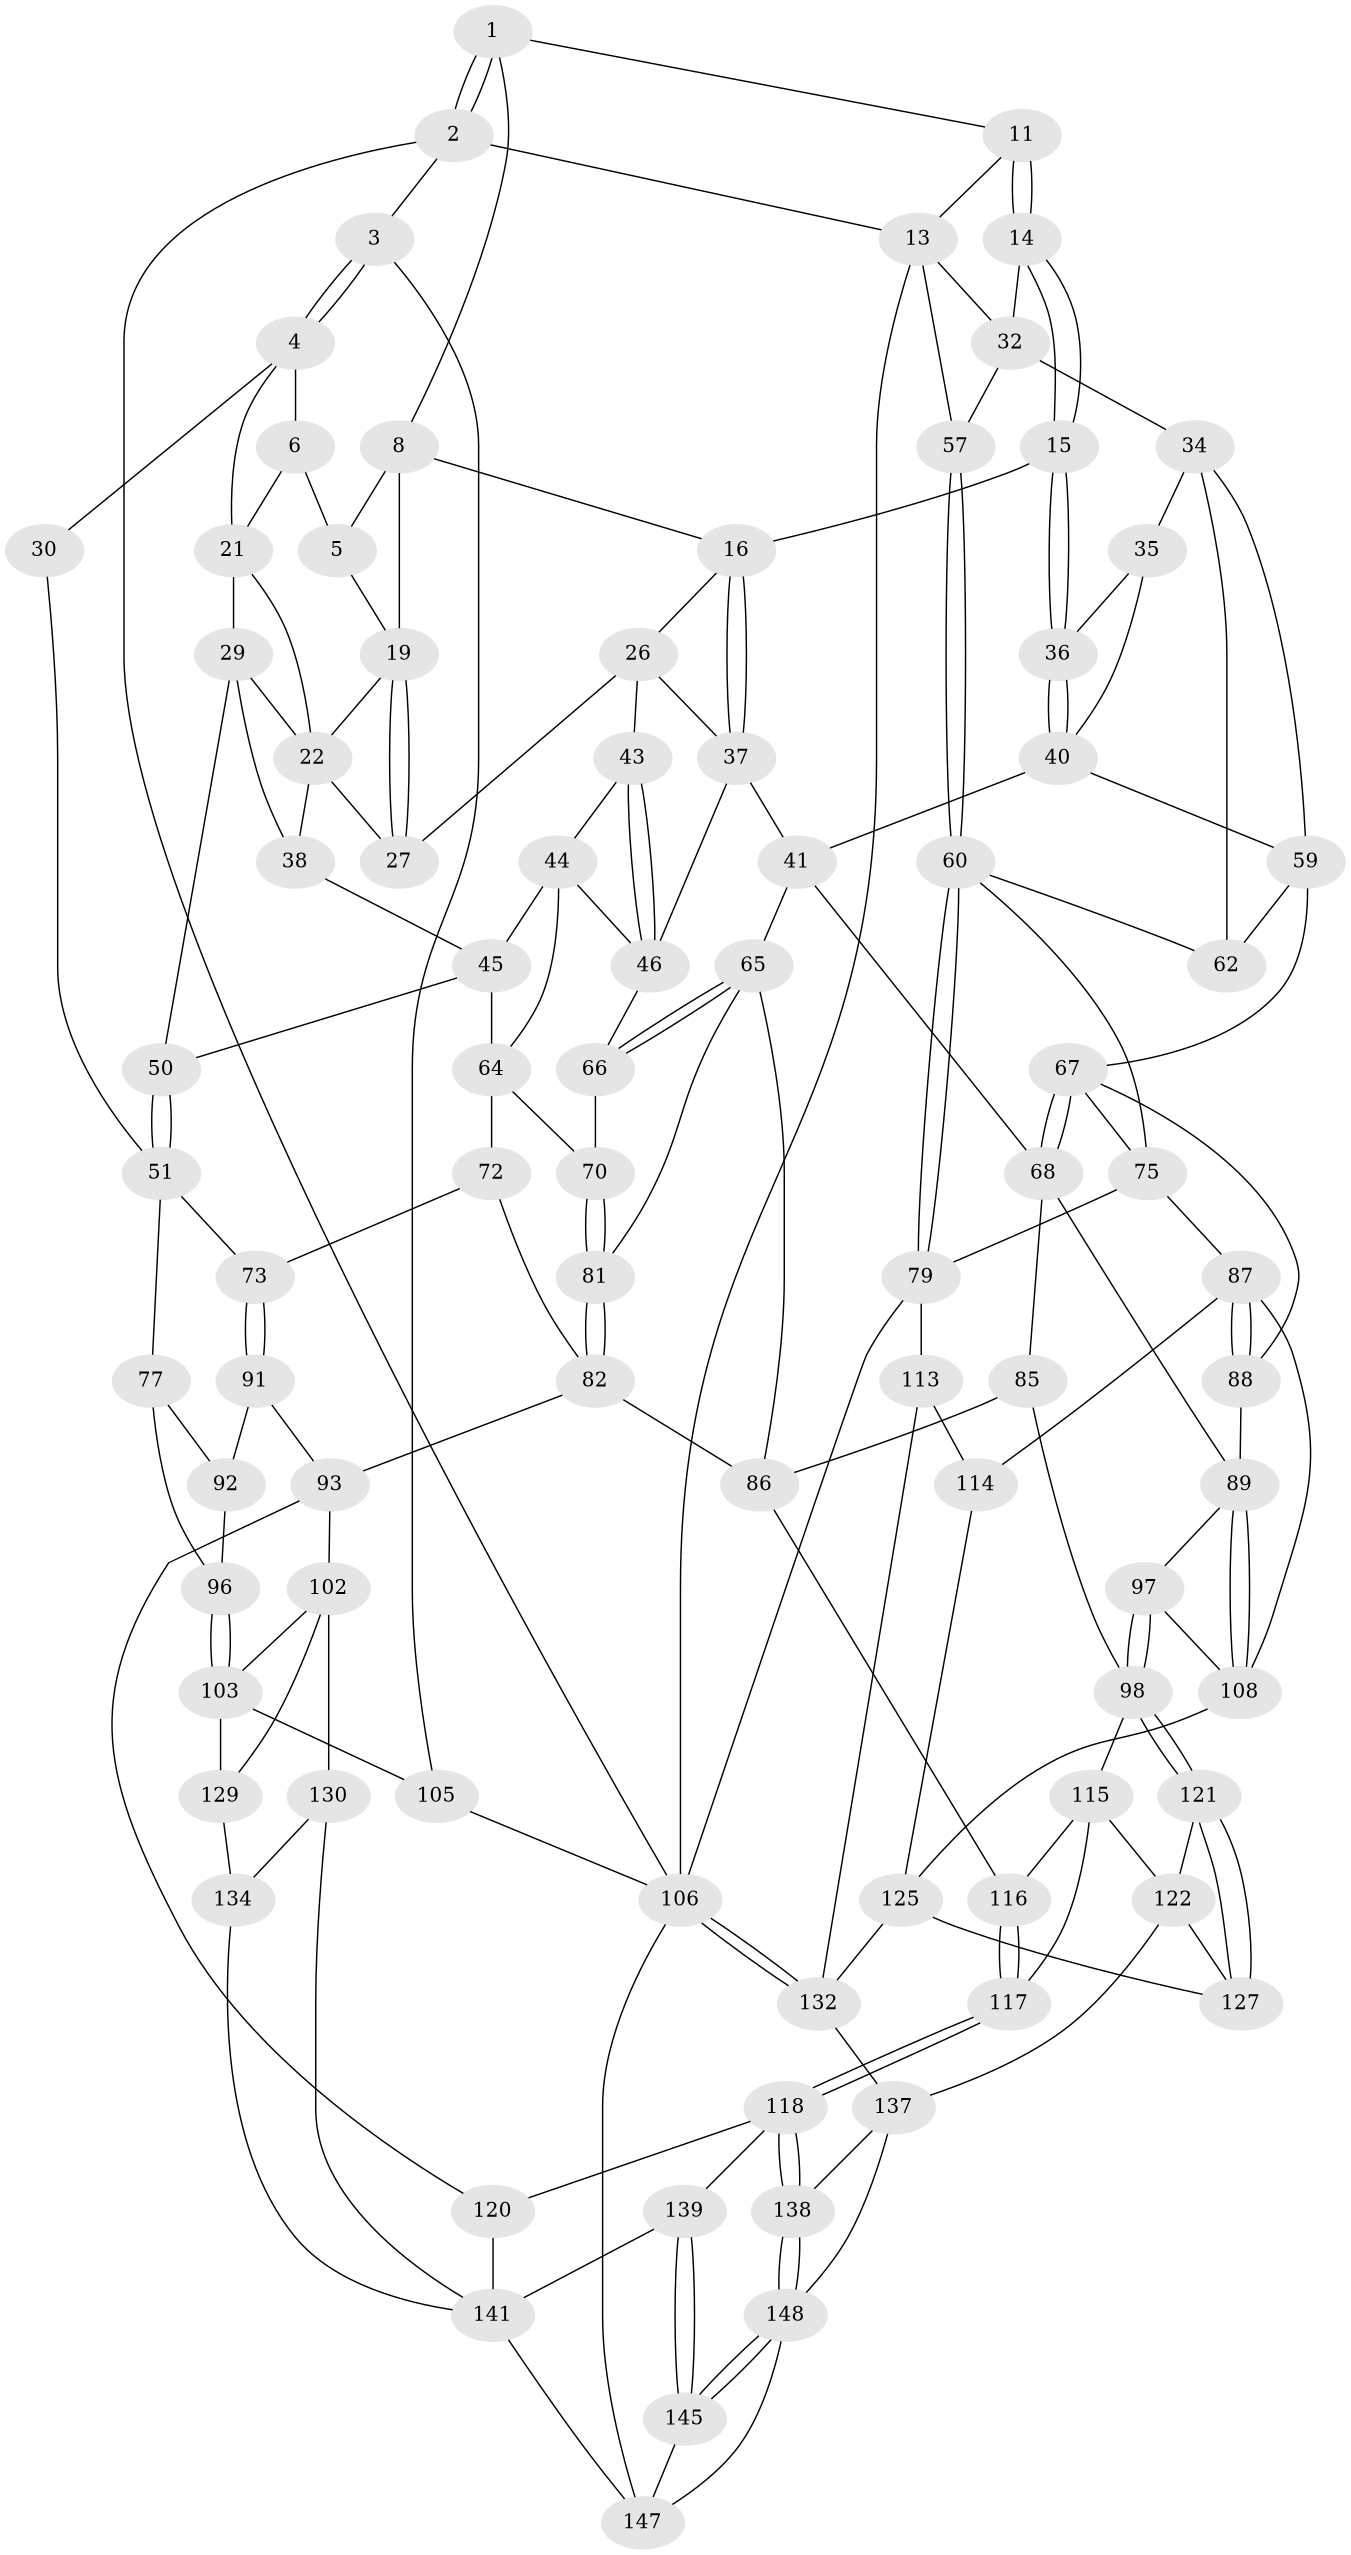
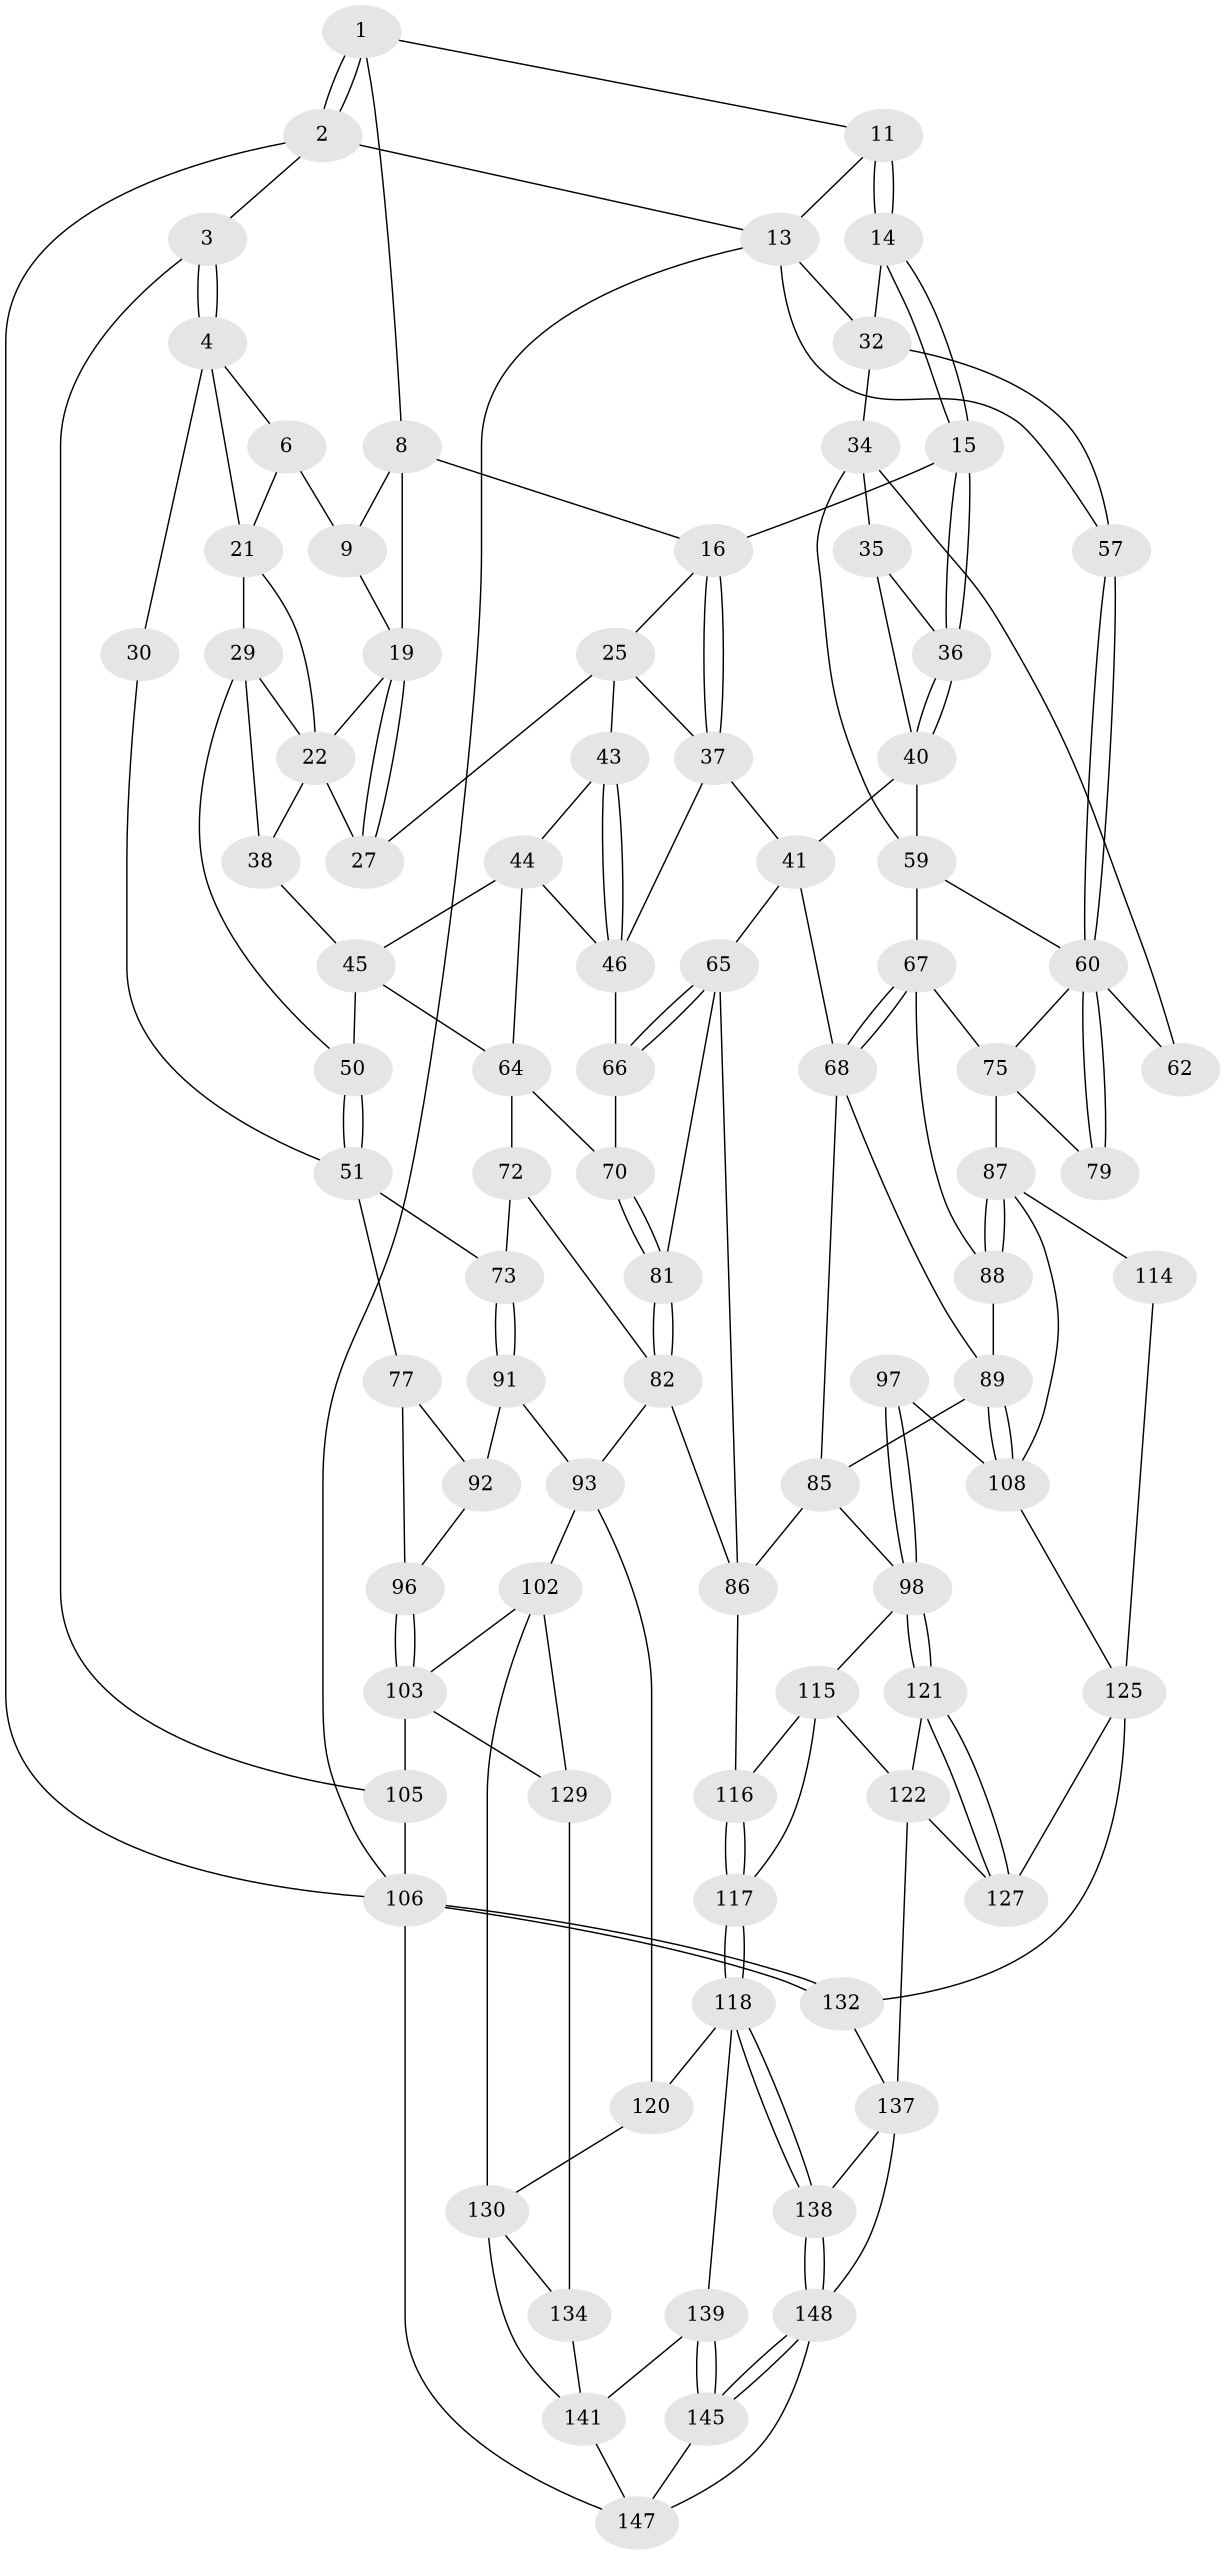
node "5": label "5" -> "9"
node "26": label "26" -> "25"
edge "59" -- "62": now "59" -- "60"
node "113": removed
edge "89" -- "97": now "89" -- "85"
edge "79" -- "106": removed
edge "120" -- "141": now "120" -- "130"
